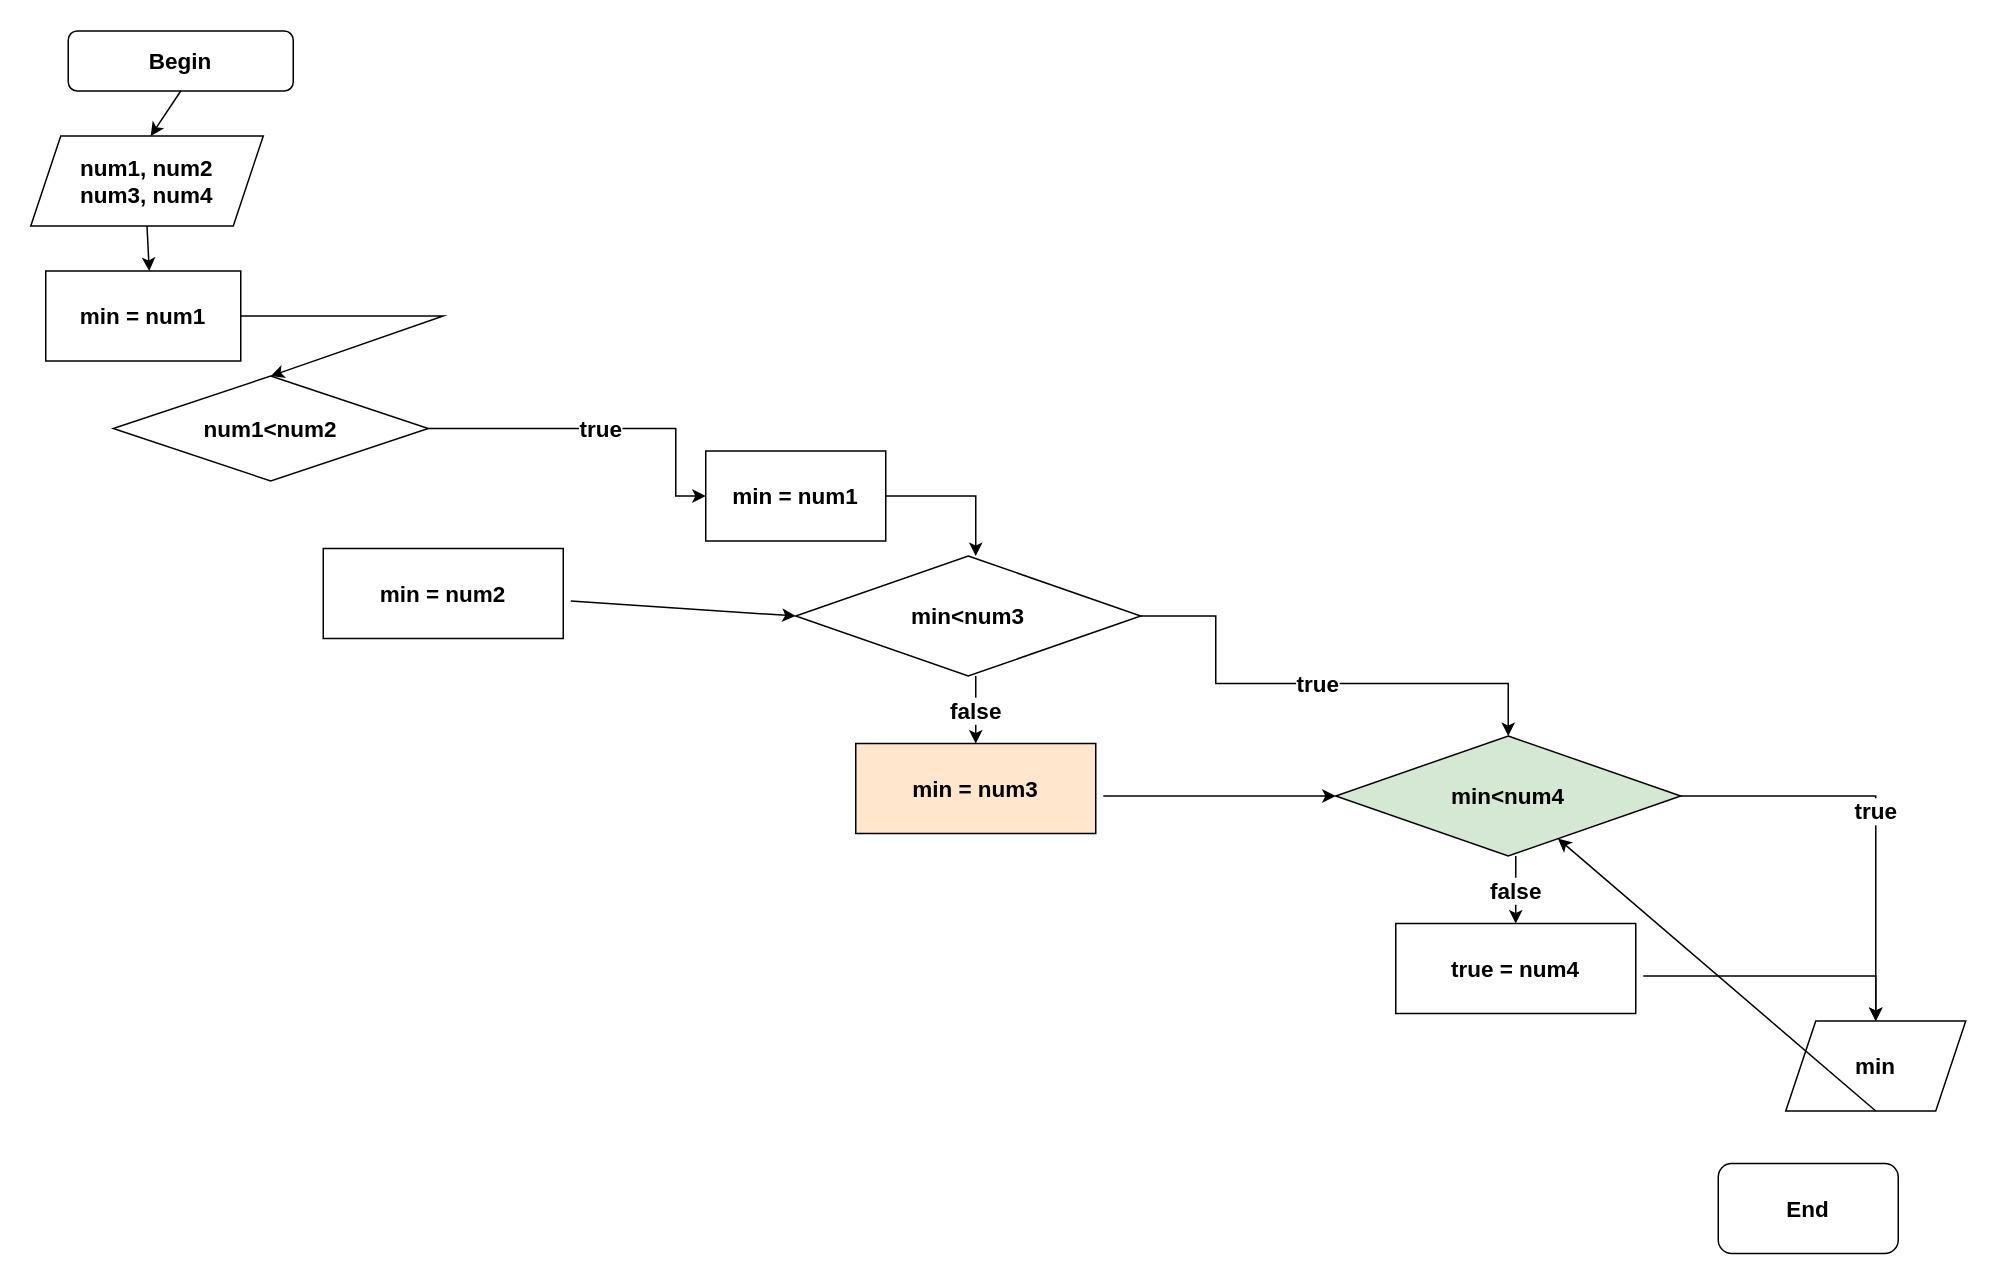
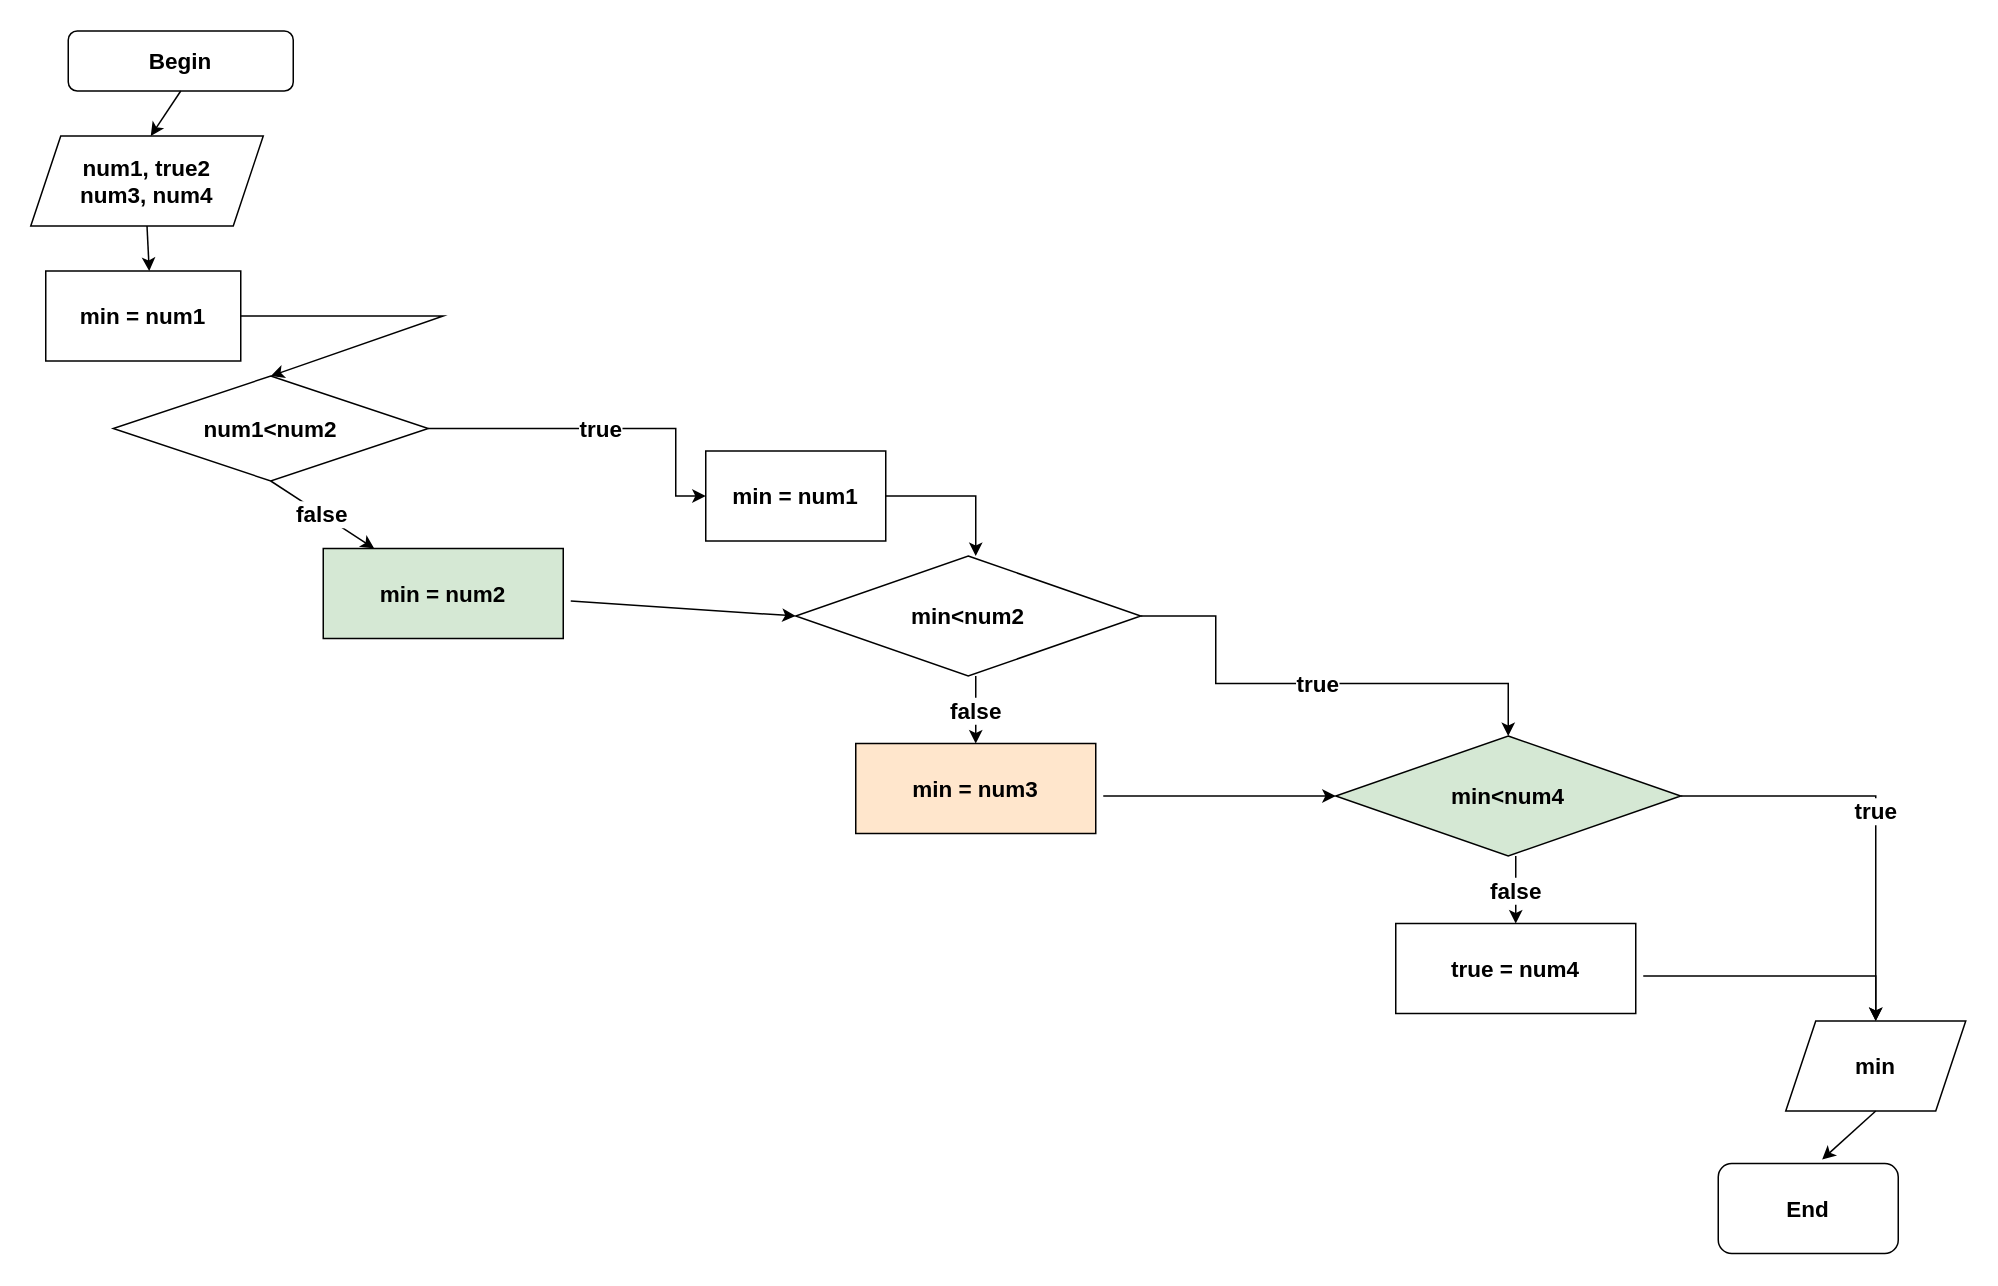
node "num1, num2 num3, num4": label "num1, num2 num3, num4" -> "num1, true2 num3, num4"
edge "num1<num2" -> "min = num2": added, label "false"
node "min = num2": fillcolor #ffffff -> #d5e8d4
node "min<num3": label "min<num3" -> "min<num2"
edge "min" -> "min<num4": now "min" -> "End"
